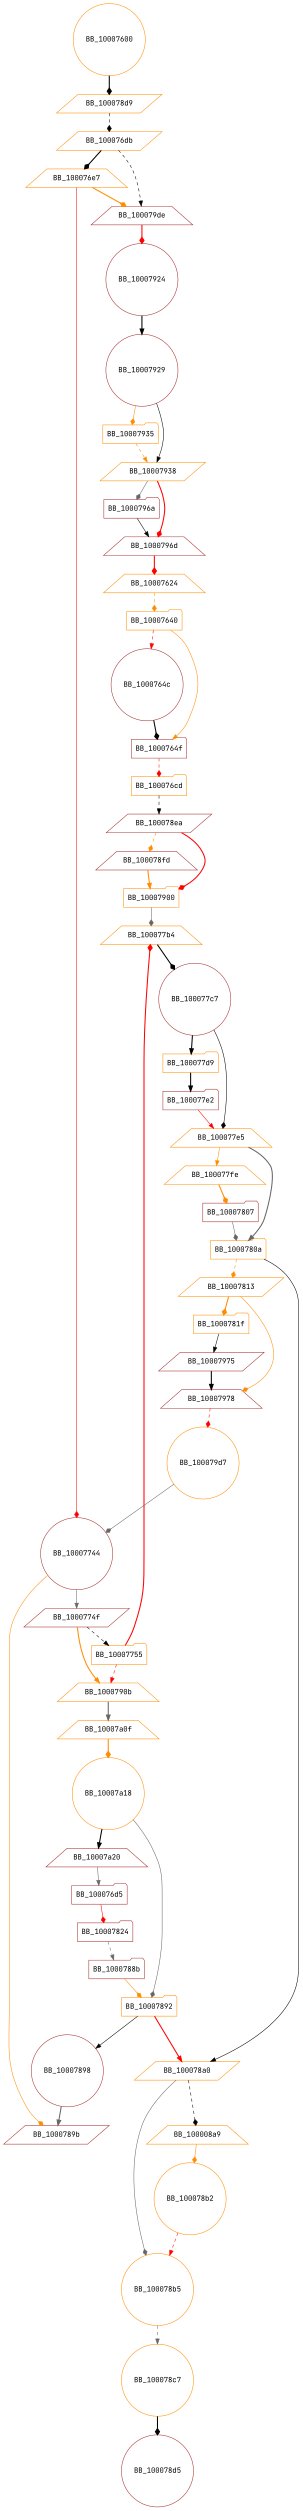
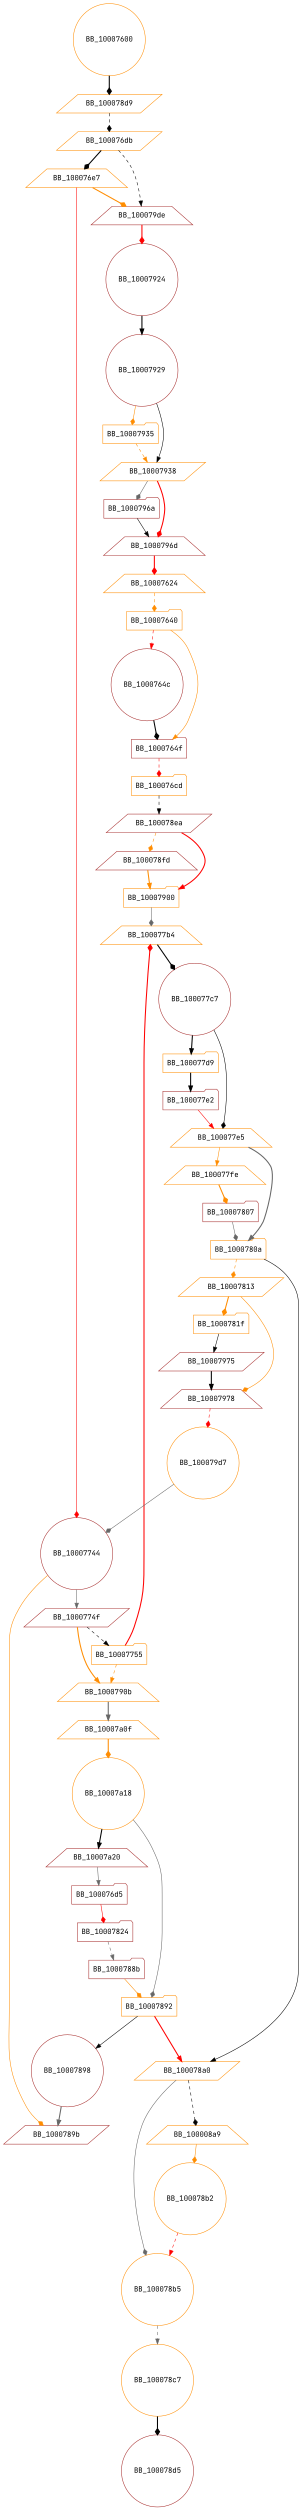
edge "BB_100078ea" -> "BB_10007900": arrowhead diamond -> normal
edge "BB_10007755" -> "BB_1000790b": color red -> darkorange
